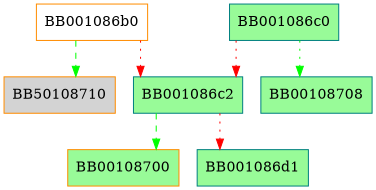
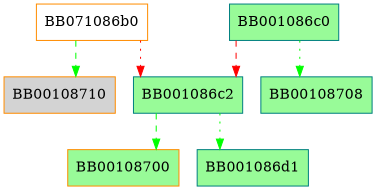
node "BB001086b0": label "BB001086b0" -> "BB071086b0"
edge "BB001086c0" -> "BB001086c2": style dotted -> dashed
node "BB50108710": label "BB50108710" -> "BB00108710"
edge "BB001086c2" -> "BB001086d1": color red -> green
